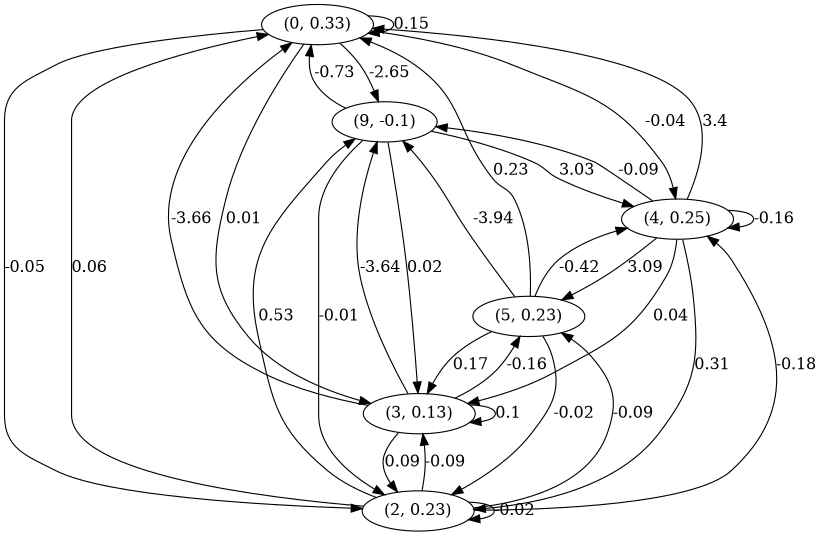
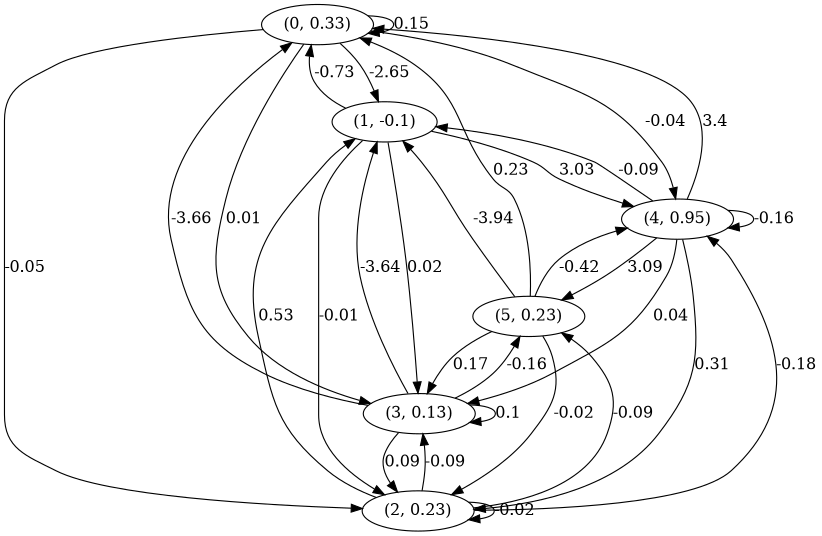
node "(9, -0.1)": label "(9, -0.1)" -> "(1, -0.1)"
node "(4, 0.25)": label "(4, 0.25)" -> "(4, 0.95)"
edge "(2, 0.23)" -> "(0, 0.33)": removed, label "0.06"
